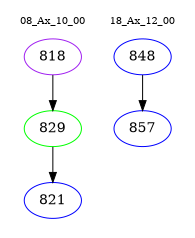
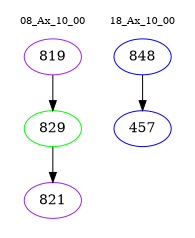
cluster "18_Ax_12_00": label "18_Ax_12_00" -> "18_Ax_10_00"
node "818": label "818" -> "819"
node "857": label "857" -> "457"
node "821": color blue -> purple
